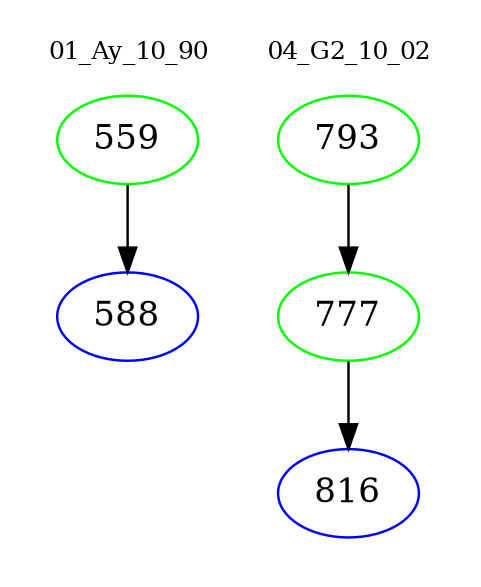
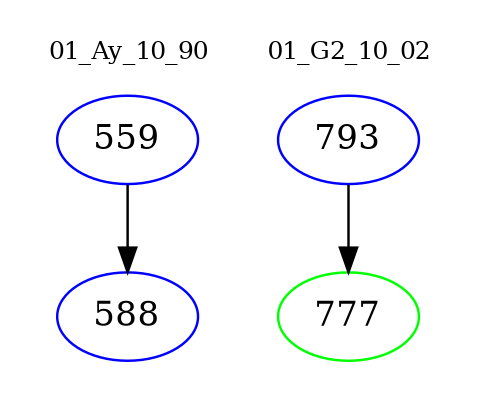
cluster "04_G2_10_02": label "04_G2_10_02" -> "01_G2_10_02"
node "559": color green -> blue
node "793": color green -> blue
node "816": removed
